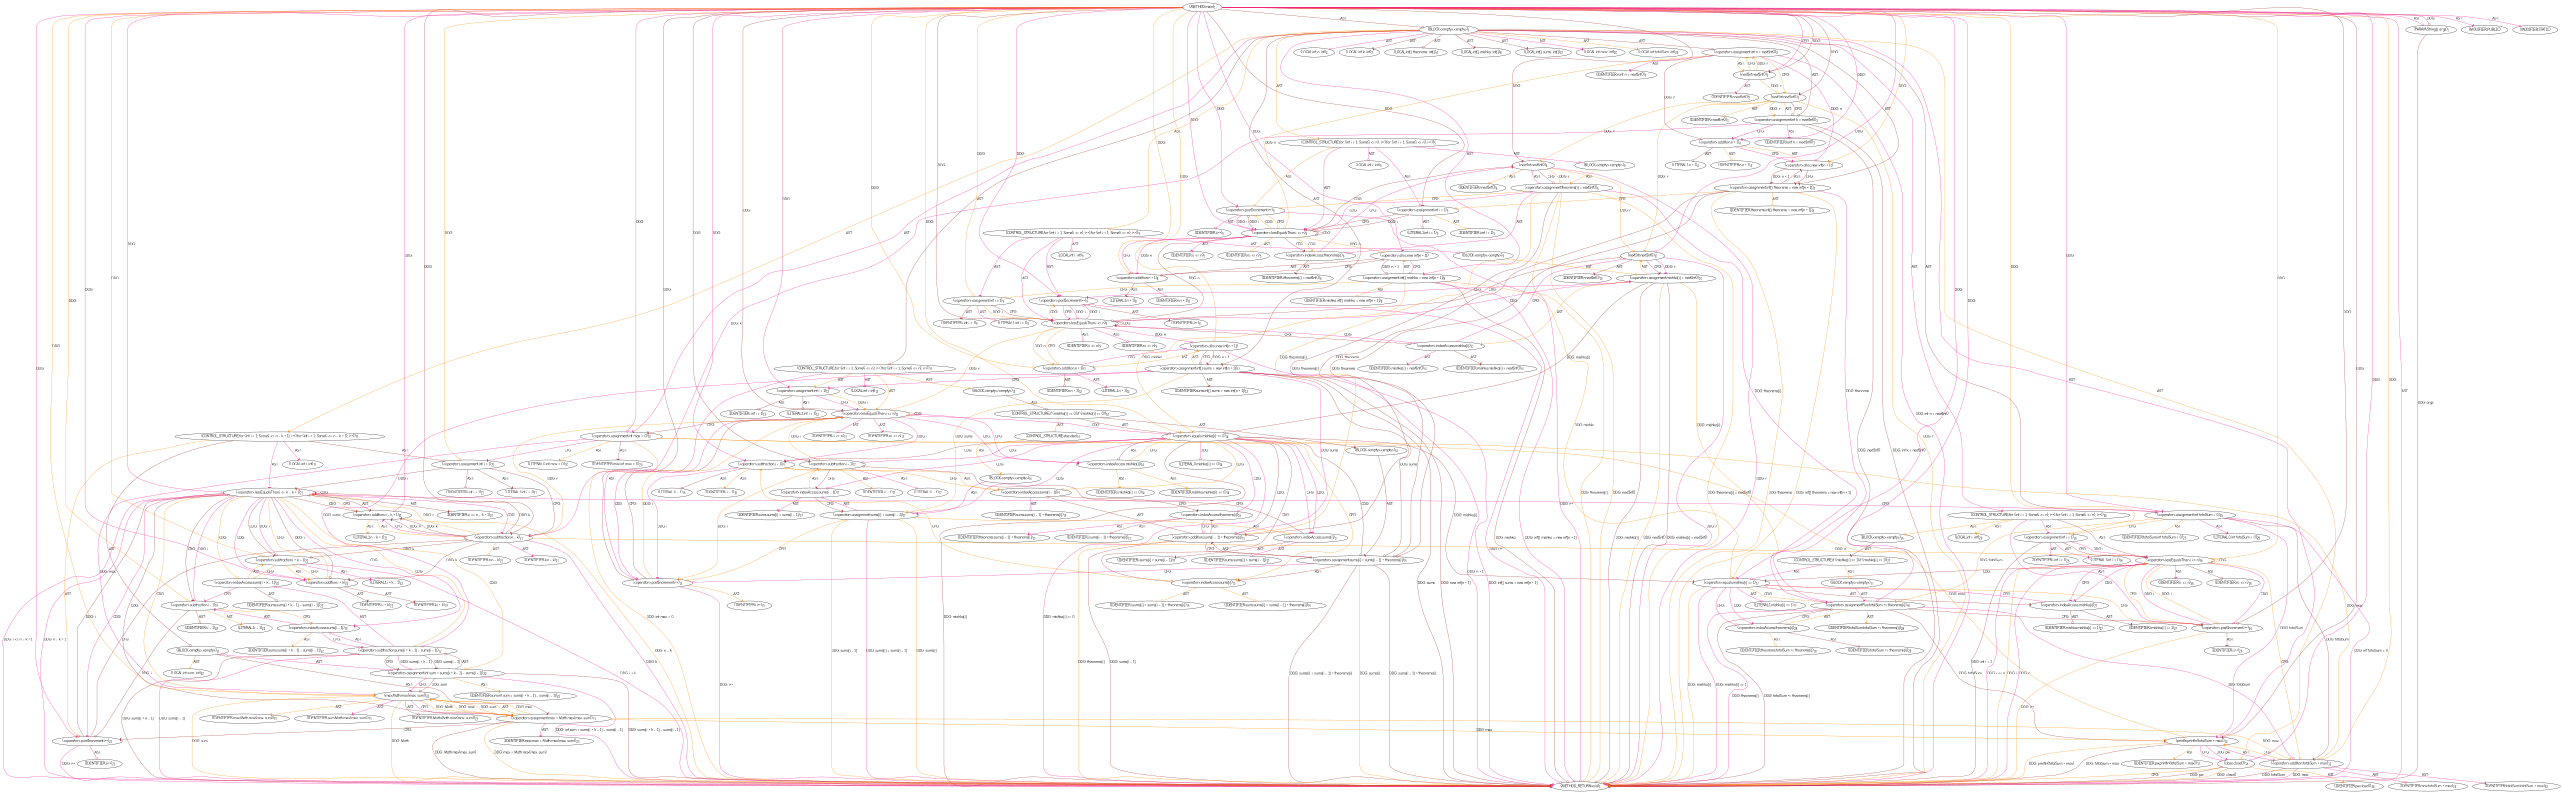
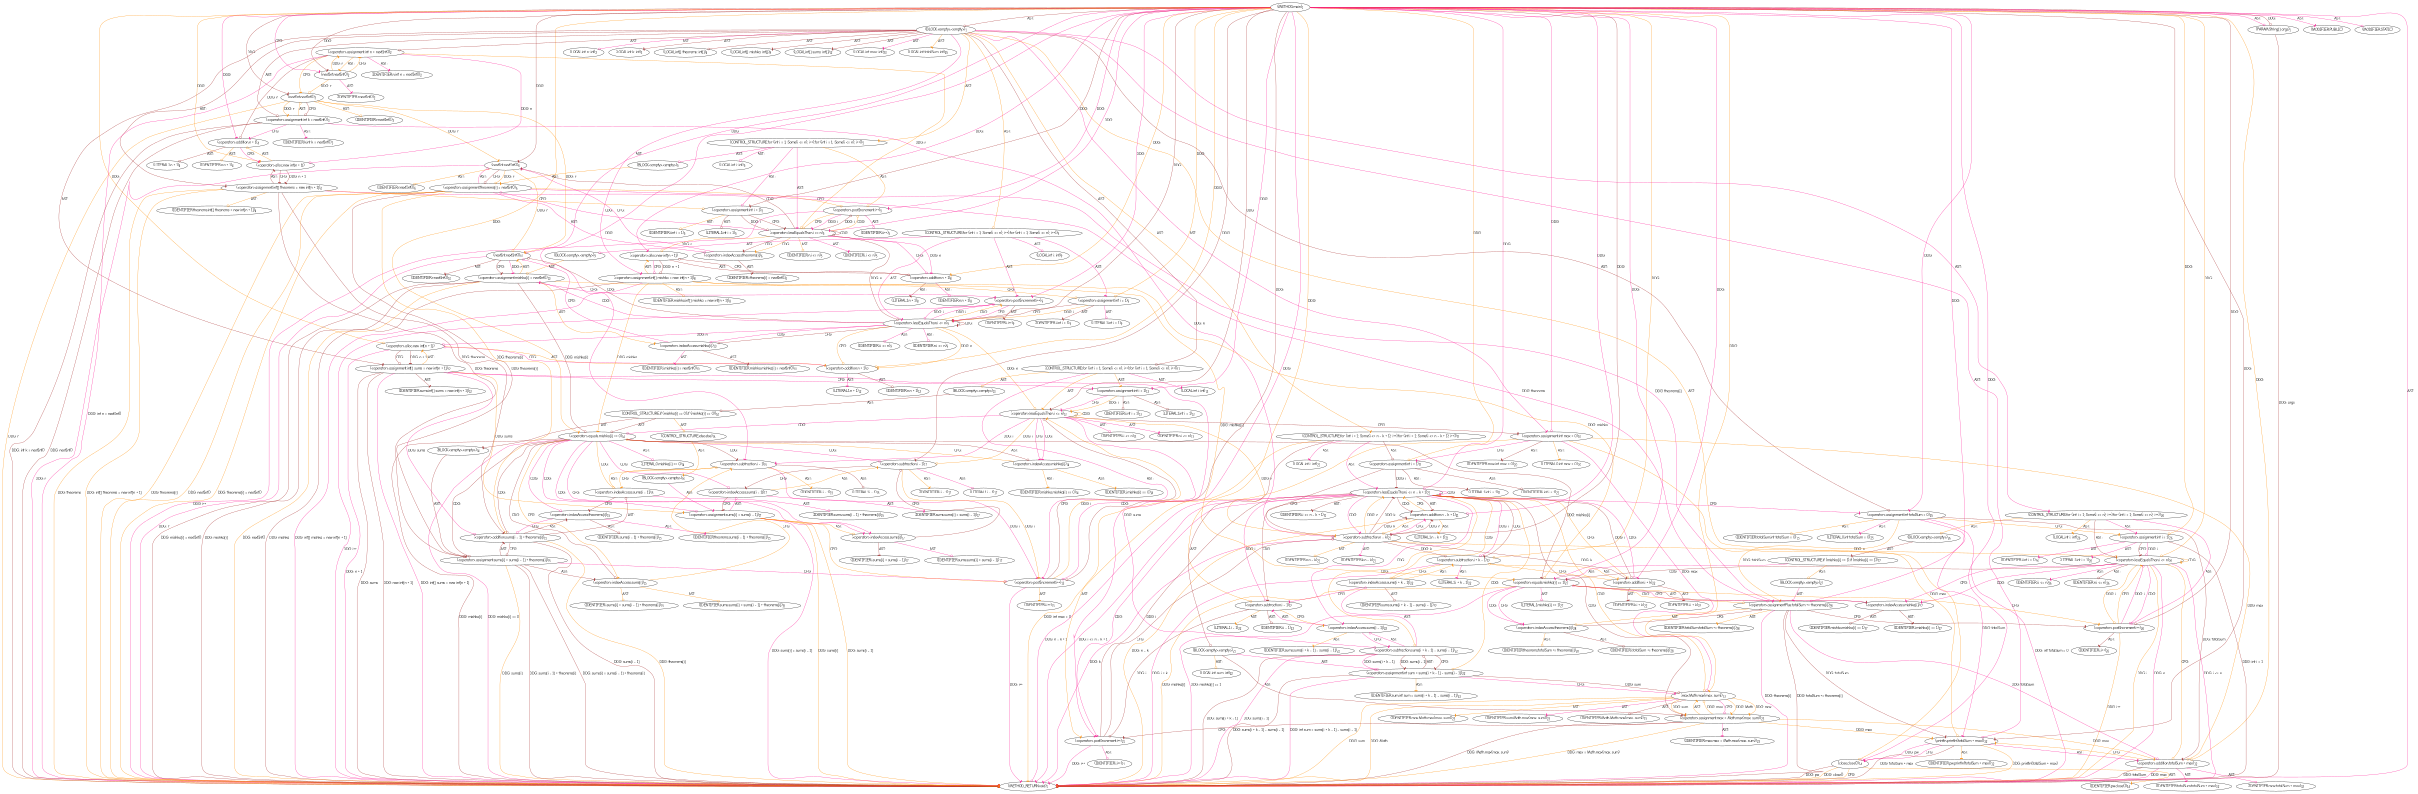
edge "(<operator>.assignment,int[] sums = new int[n + 1])" -> "(<operator>.assignment,sums[i] = sums[i - 1] + theorems[i])": removed, label "DDG: sums"
edge "(<operator>.equals,mishka[i] == 0)" -> "(LITERAL,0,mishka[i] == 0)": label "DDG: " -> "AST: "
